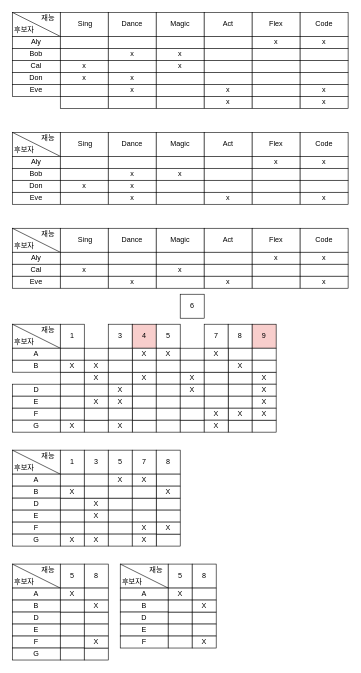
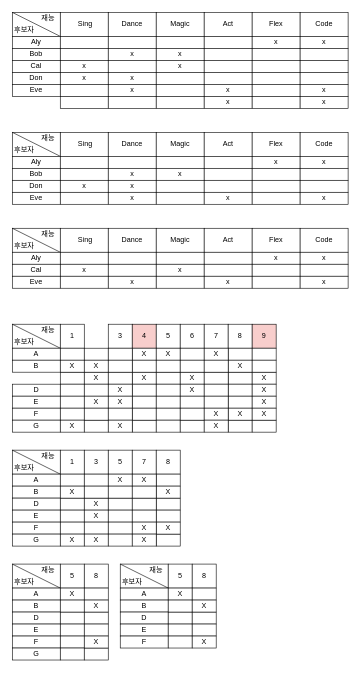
node "6": moved (192, 306) -> (192, 336)
